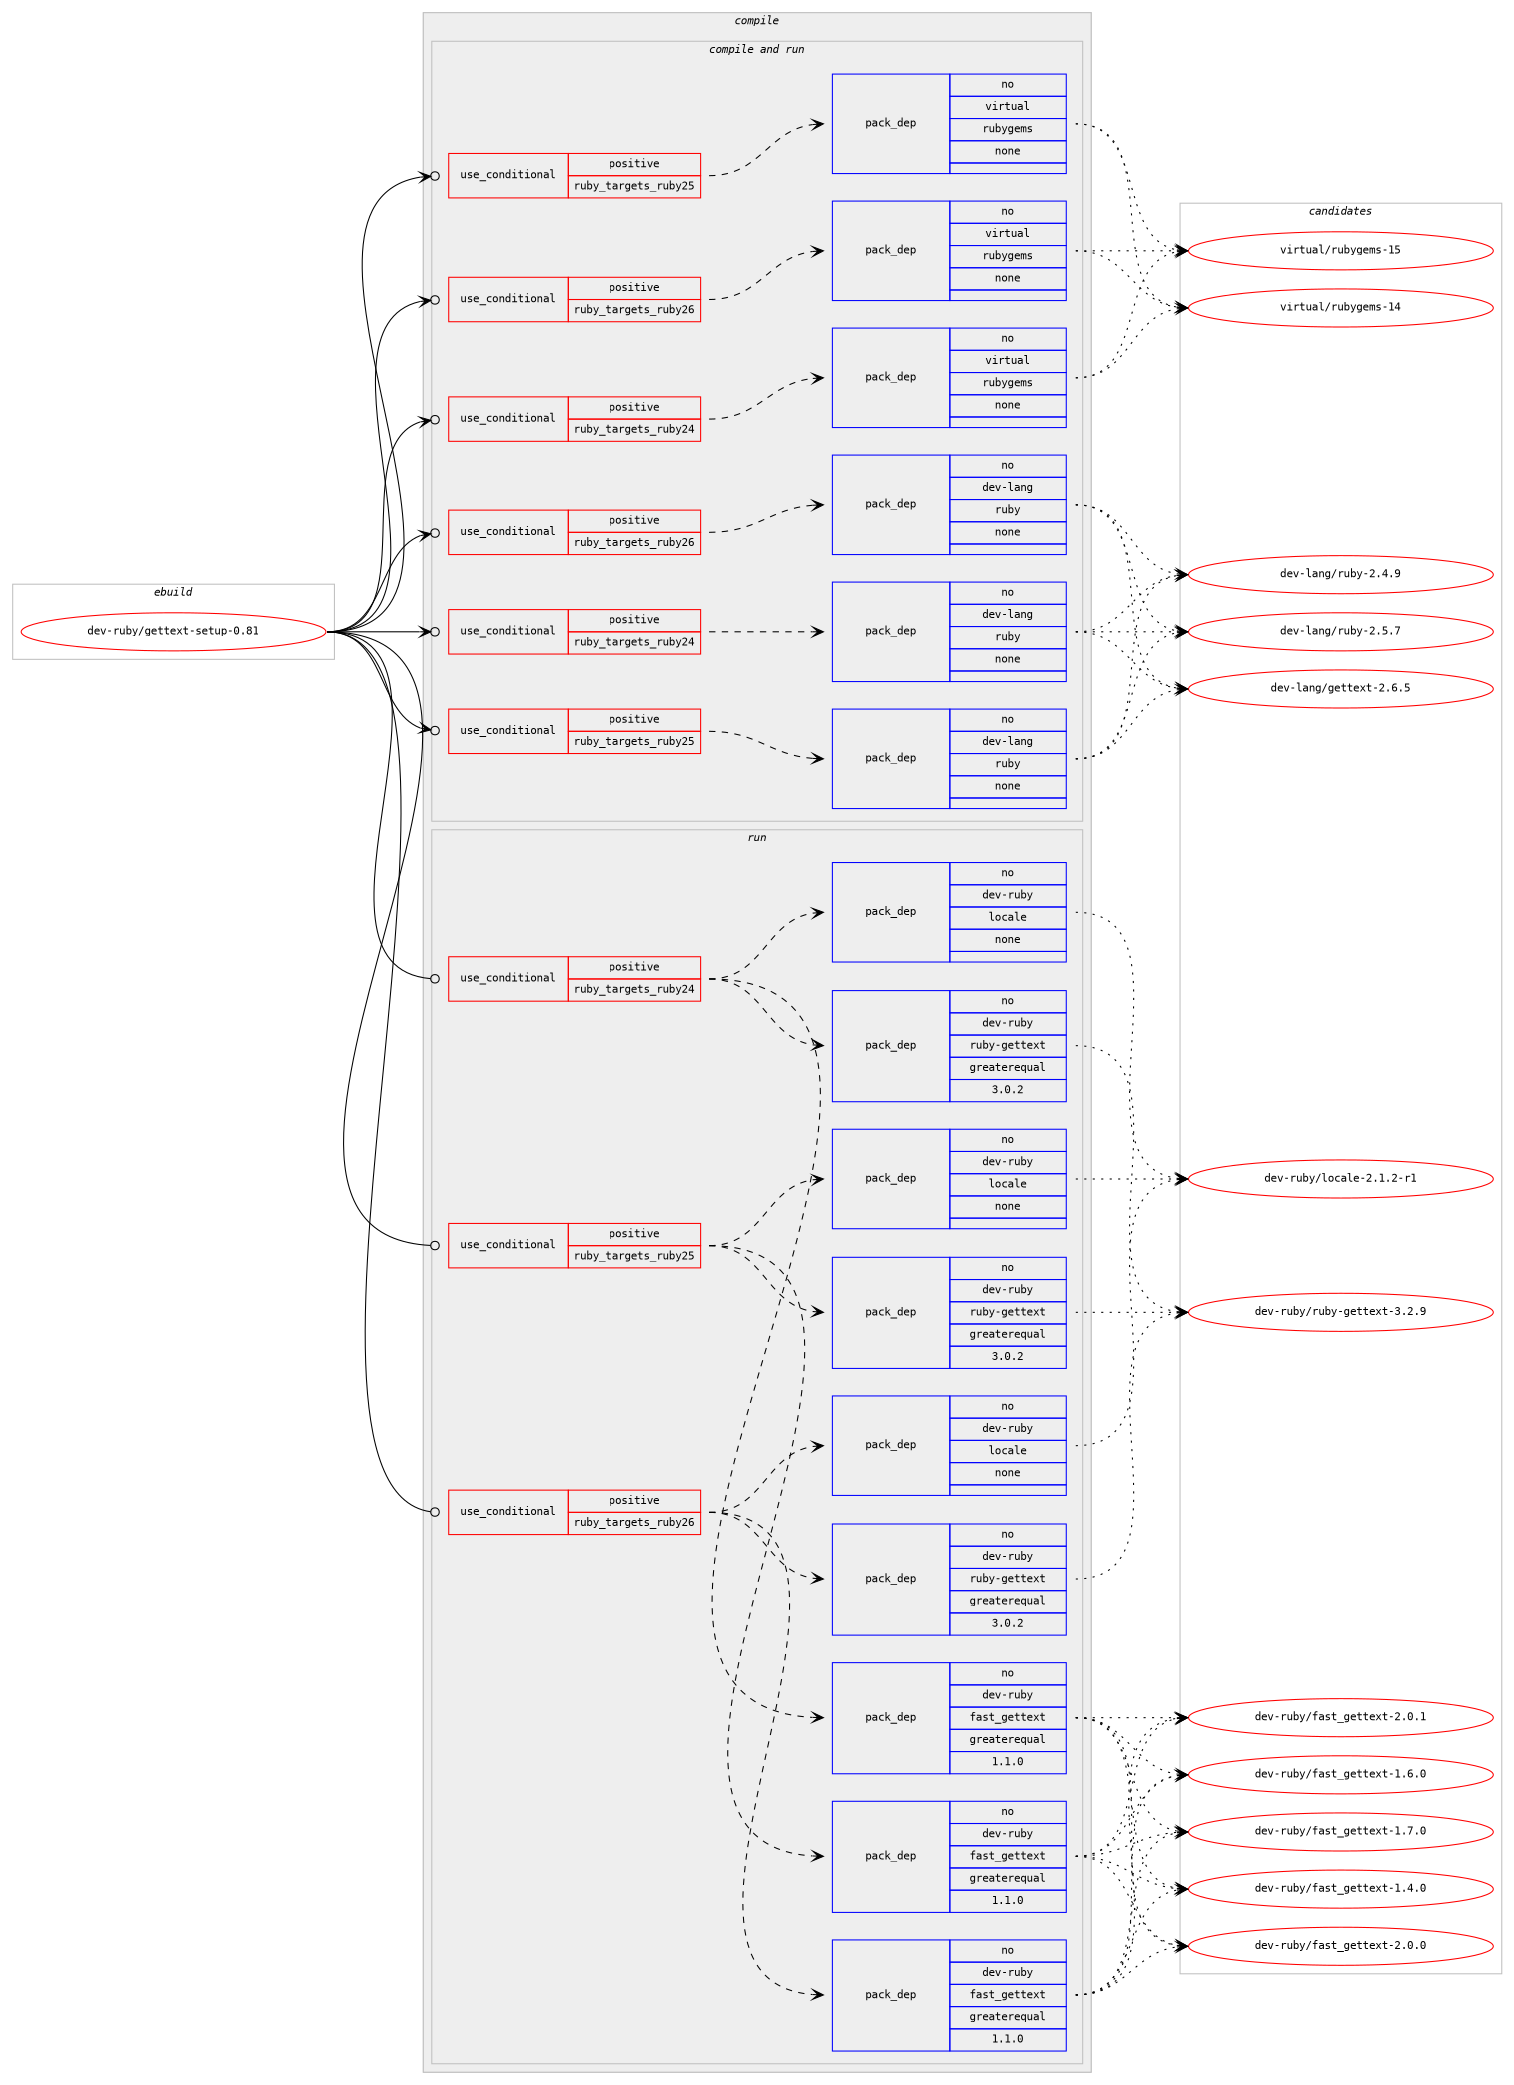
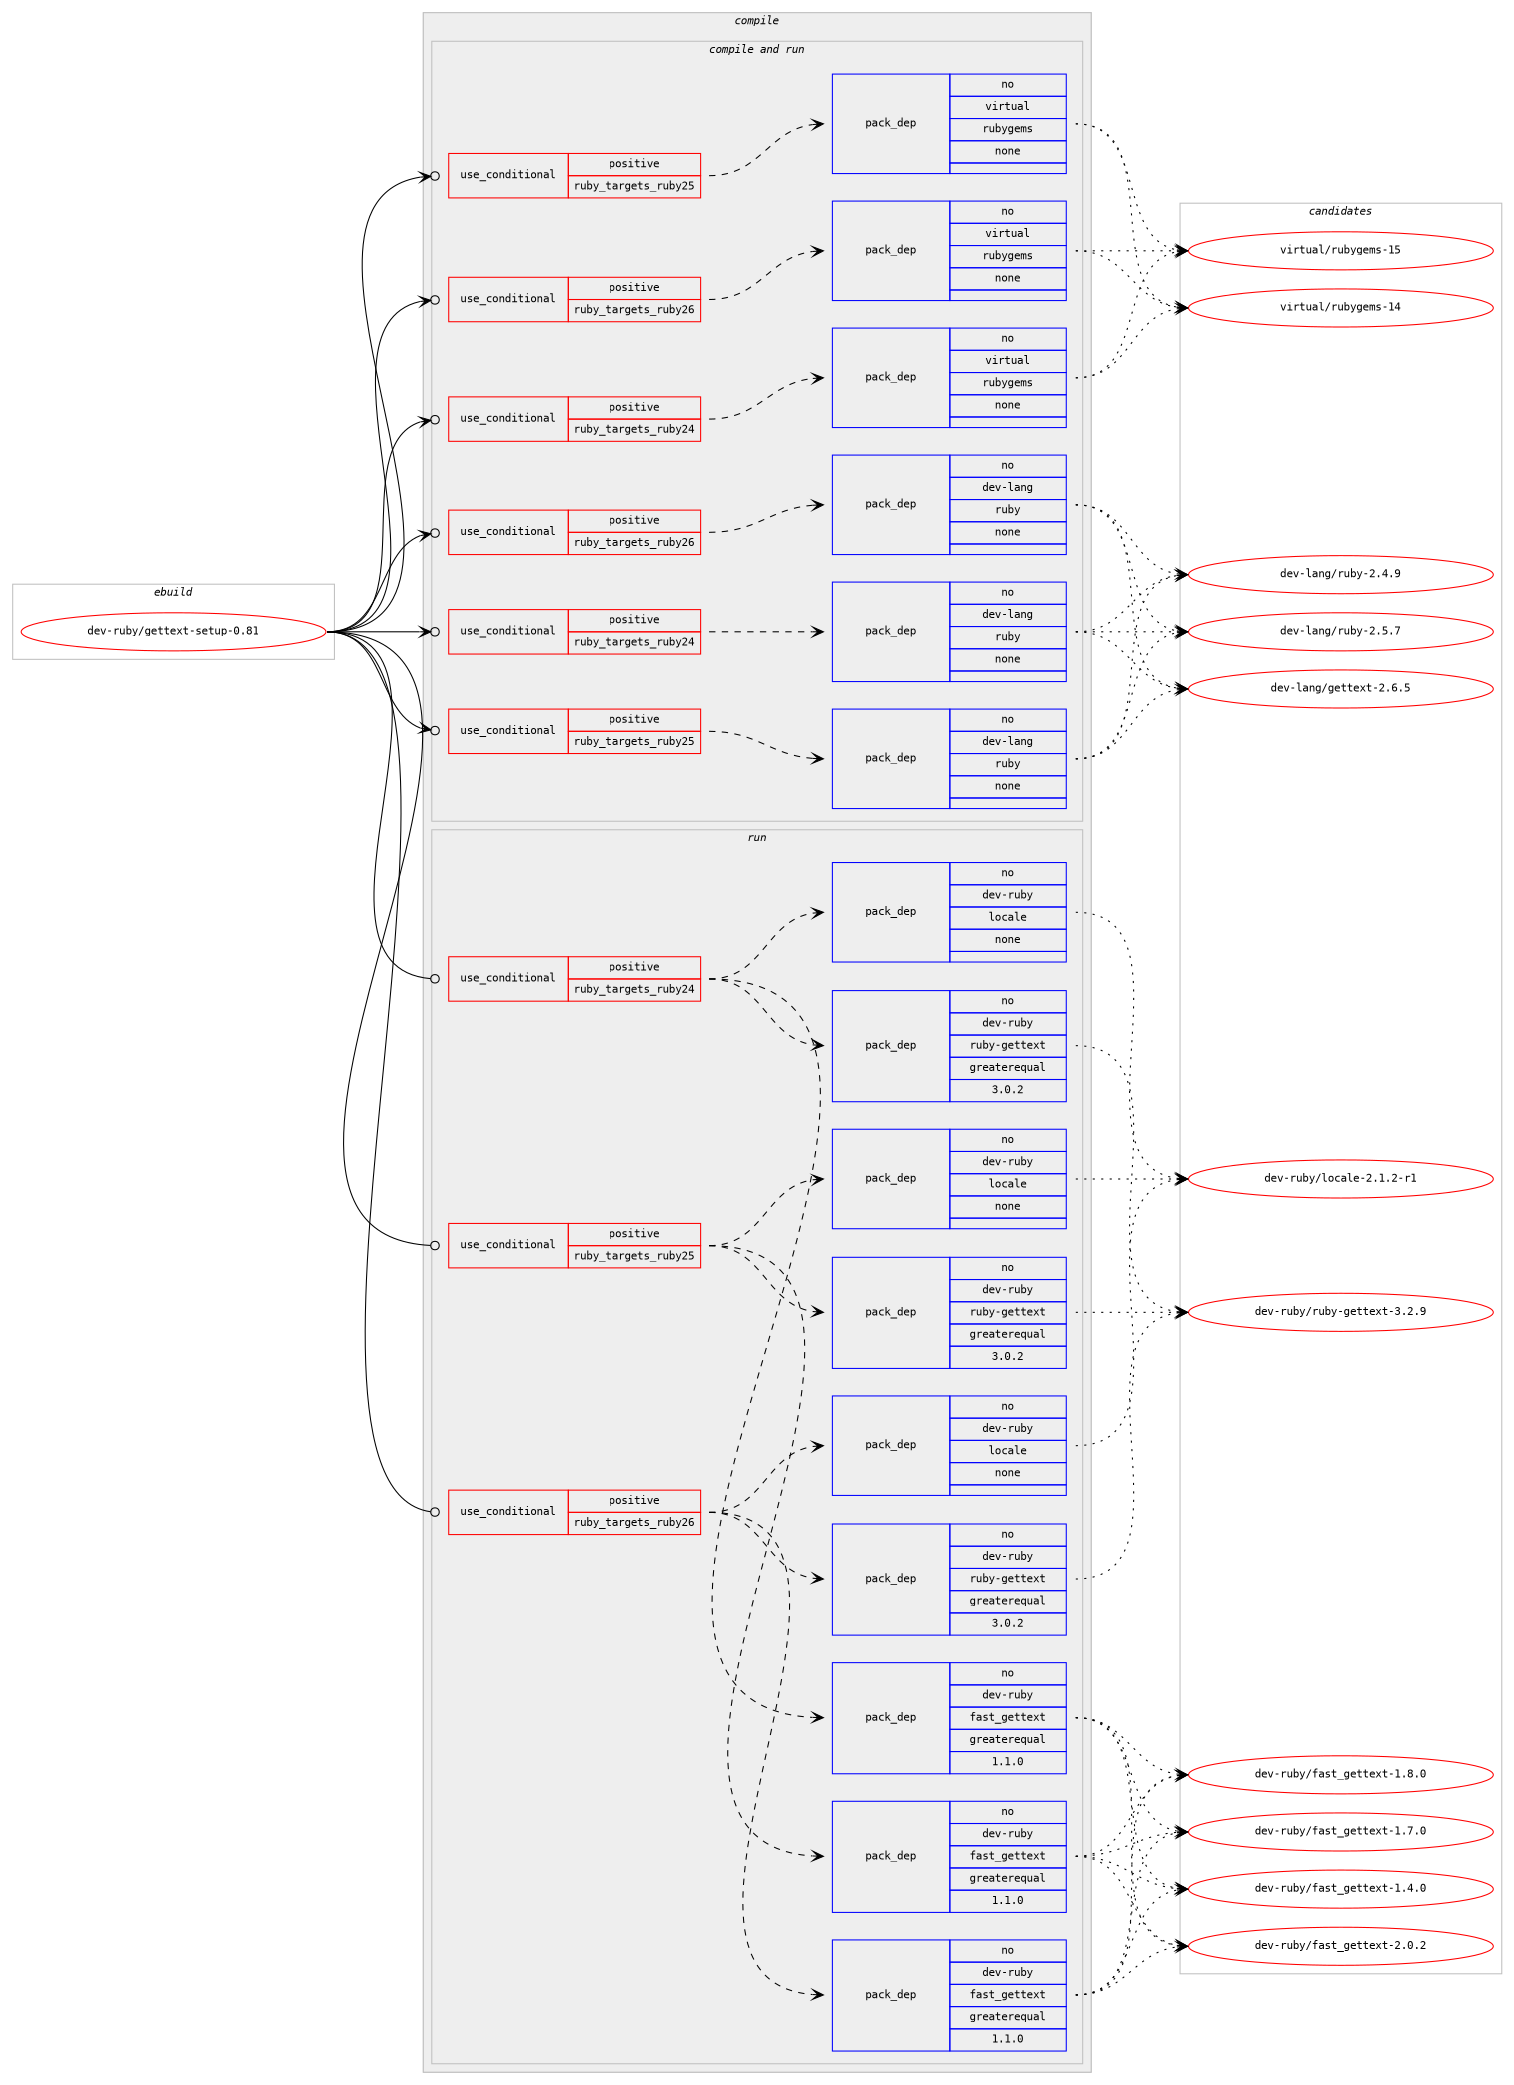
node "dev-ruby/fast_gettext-2.0.1": removed
node "dev-ruby/fast_gettext-1.6.0": label "dev-ruby/fast_gettext-1.6.0" -> "dev-ruby/fast_gettext-1.8.0"
node "dev-ruby/fast_gettext-2.0.0": label "dev-ruby/fast_gettext-2.0.0" -> "dev-ruby/fast_gettext-2.0.2"
